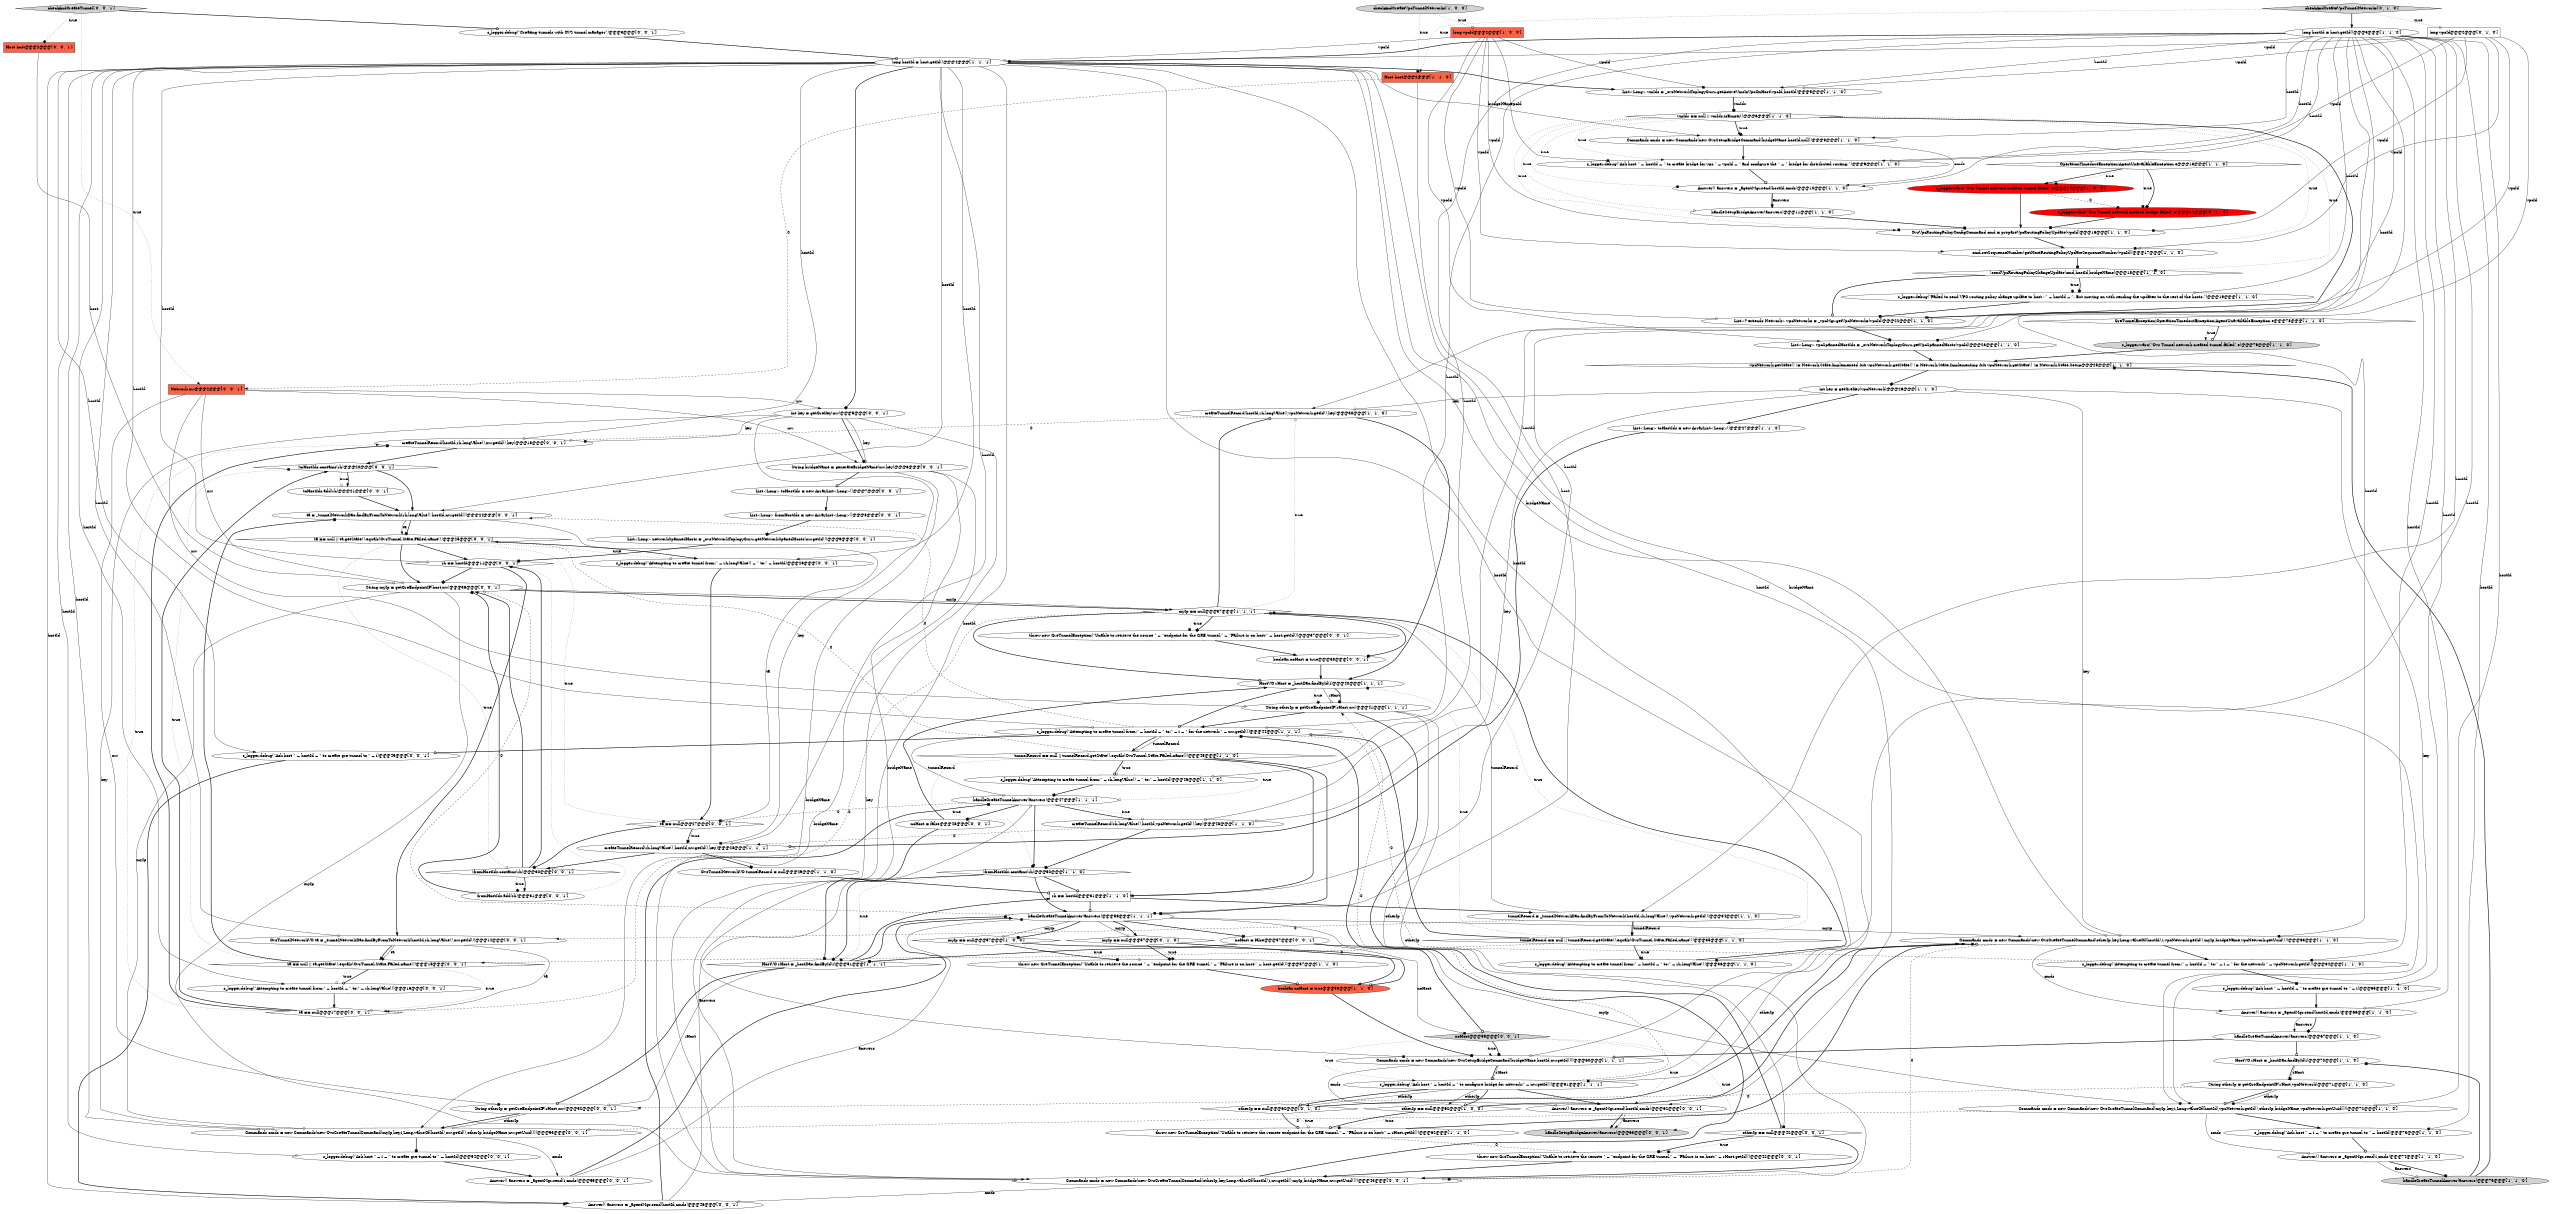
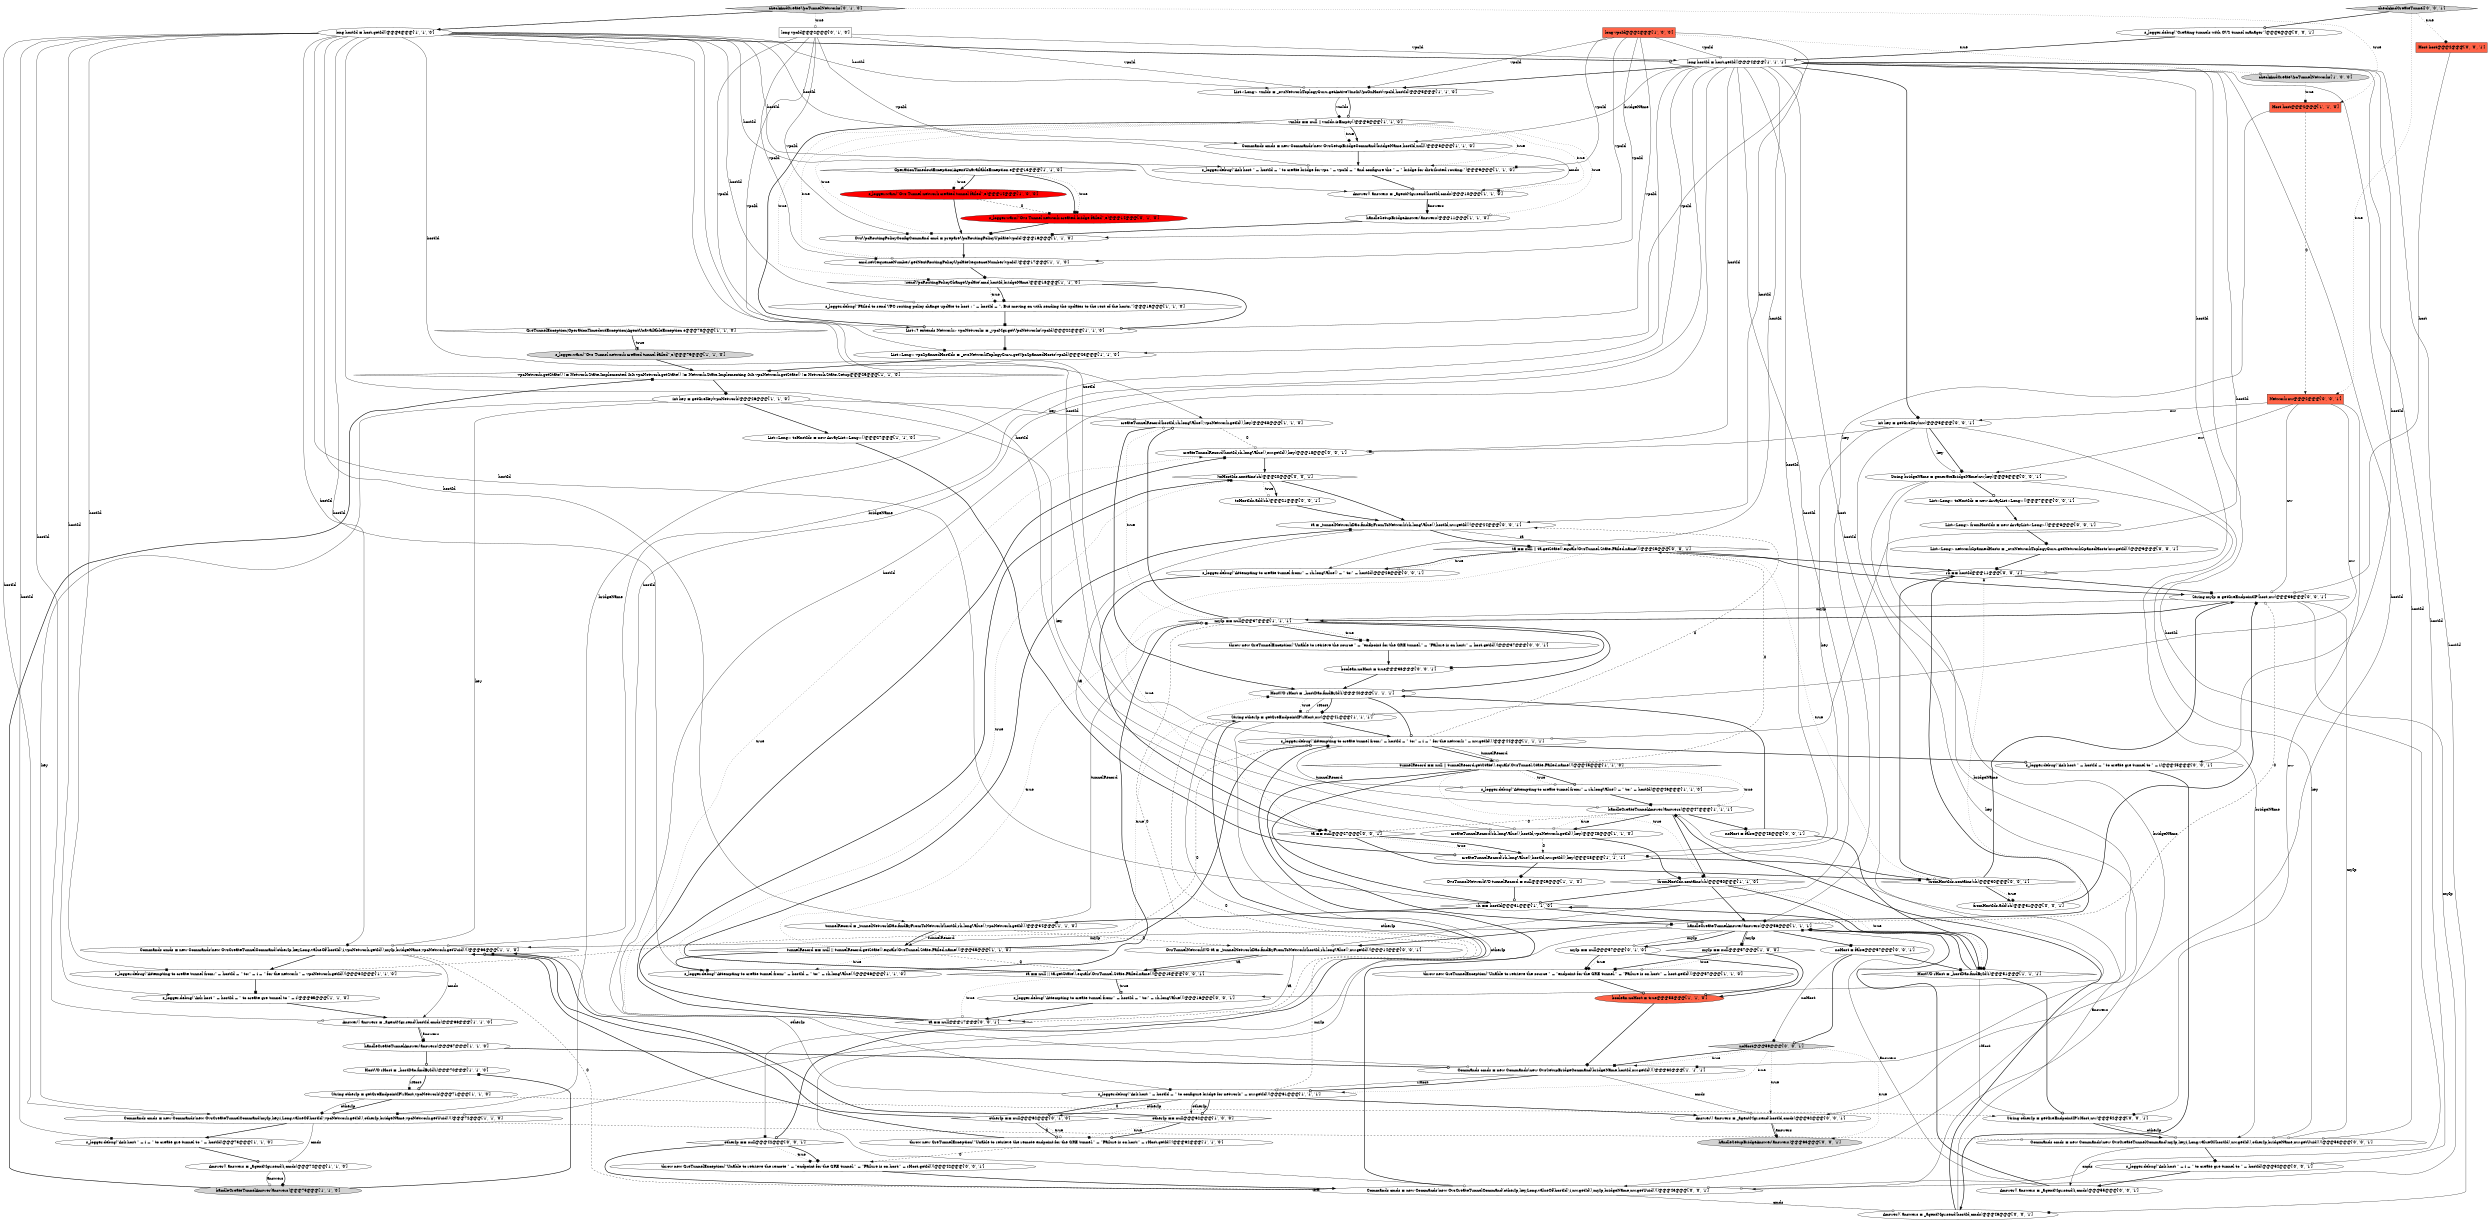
edge "checkAndCreateVpcTunnelNetworks['1', '0', '0']" -> "long vpcId@@@2@@@['1', '0', '0']": reversed
node "rh == hostId@@@31@@@['1', '1', '0']": shape box -> diamond
node "myIp == null@@@57@@@['0', '1', '0']": shape diamond -> ellipse
